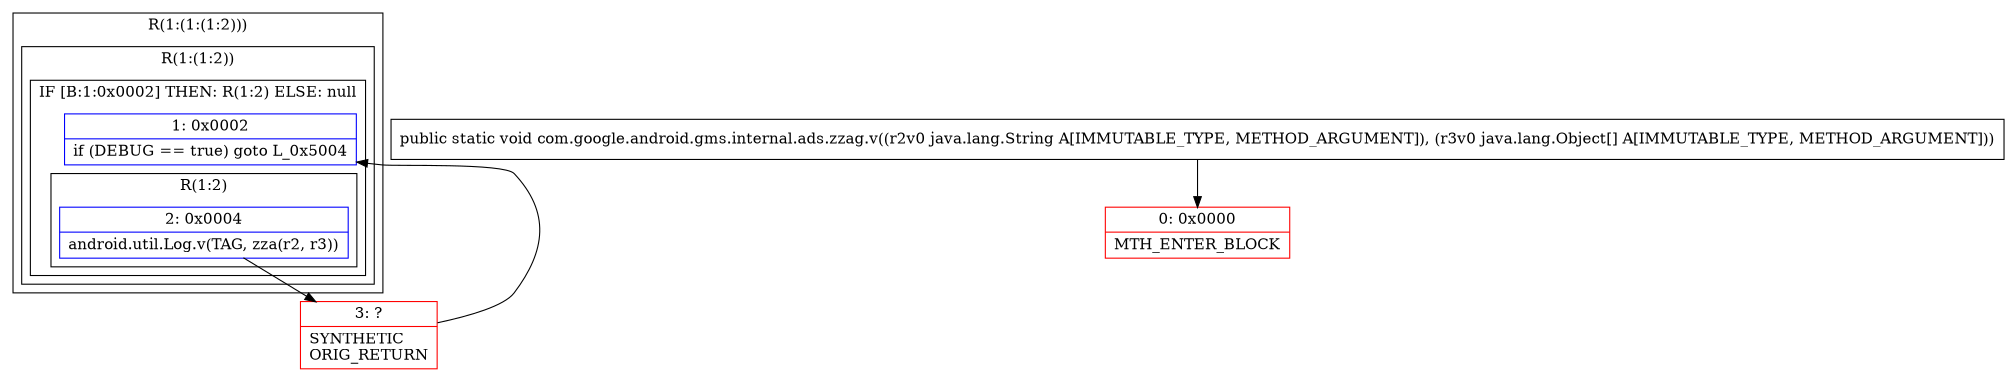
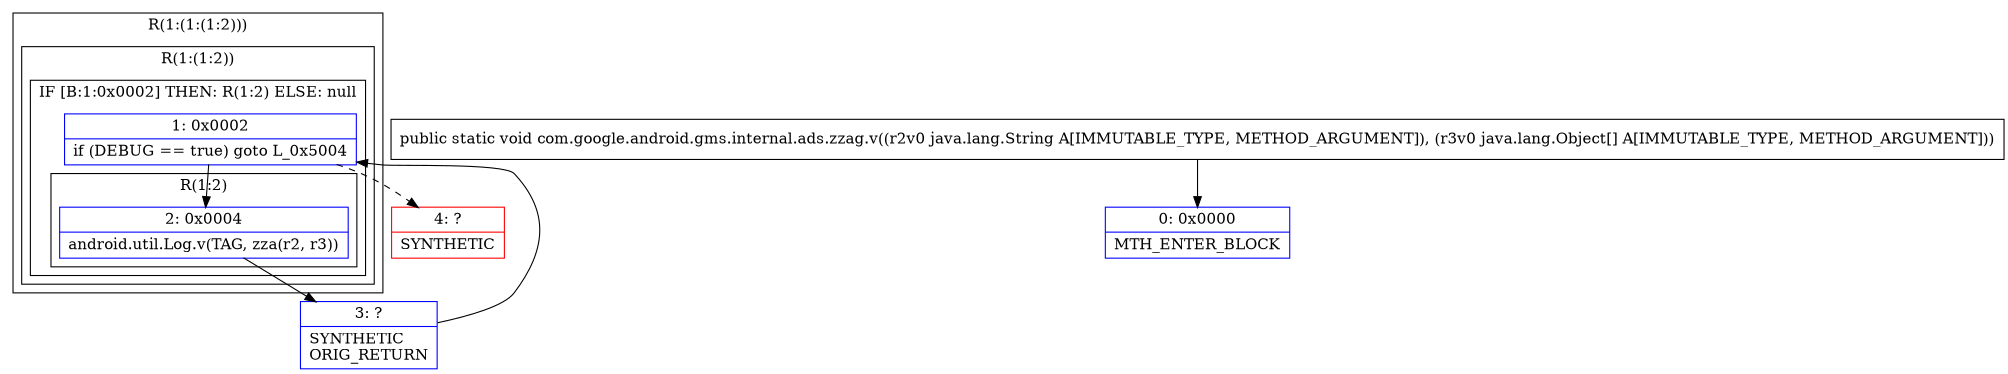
edge "1: 0x0002" -> "2: 0x0004": added
node "4: ?": added
node "0: 0x0000": color red -> blue
node "3: ?": color red -> blue
